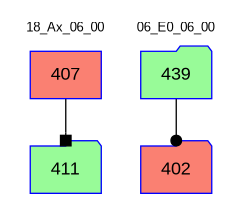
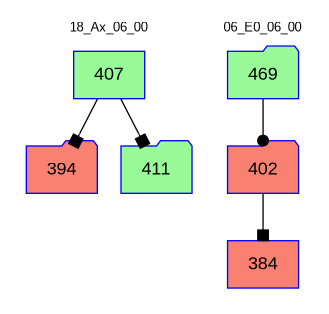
node "407": fillcolor salmon -> palegreen
node "439": label "439" -> "469"
node "394": added
node "384": added
